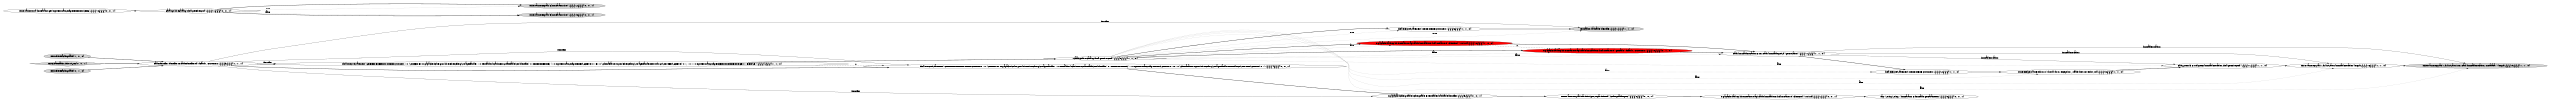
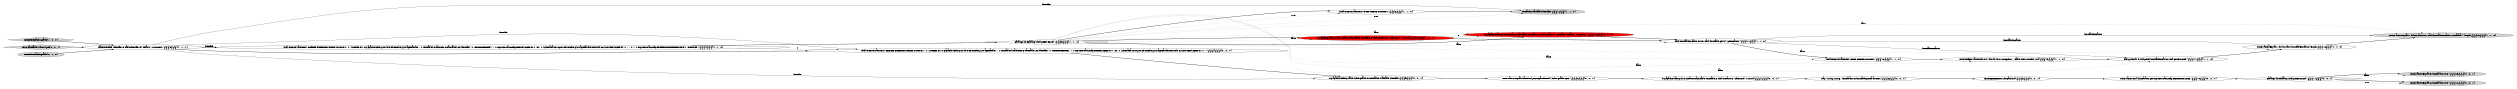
node "testDeleteBackingTable['1', '0', '0']": shape ellipse -> diamond
node "IGNORED_PARAMS.forEach(null)@@@9@@@['0', '0', '1']": added
